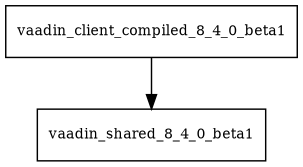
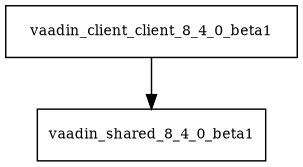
node "vaadin_client_compiled_8_4_0_beta1": label "vaadin_client_compiled_8_4_0_beta1" -> "vaadin_client_client_8_4_0_beta1"
